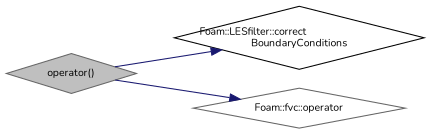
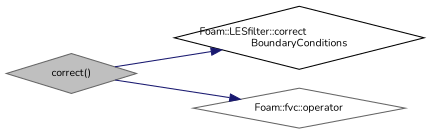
node "operator()": label "operator()" -> "correct()"
